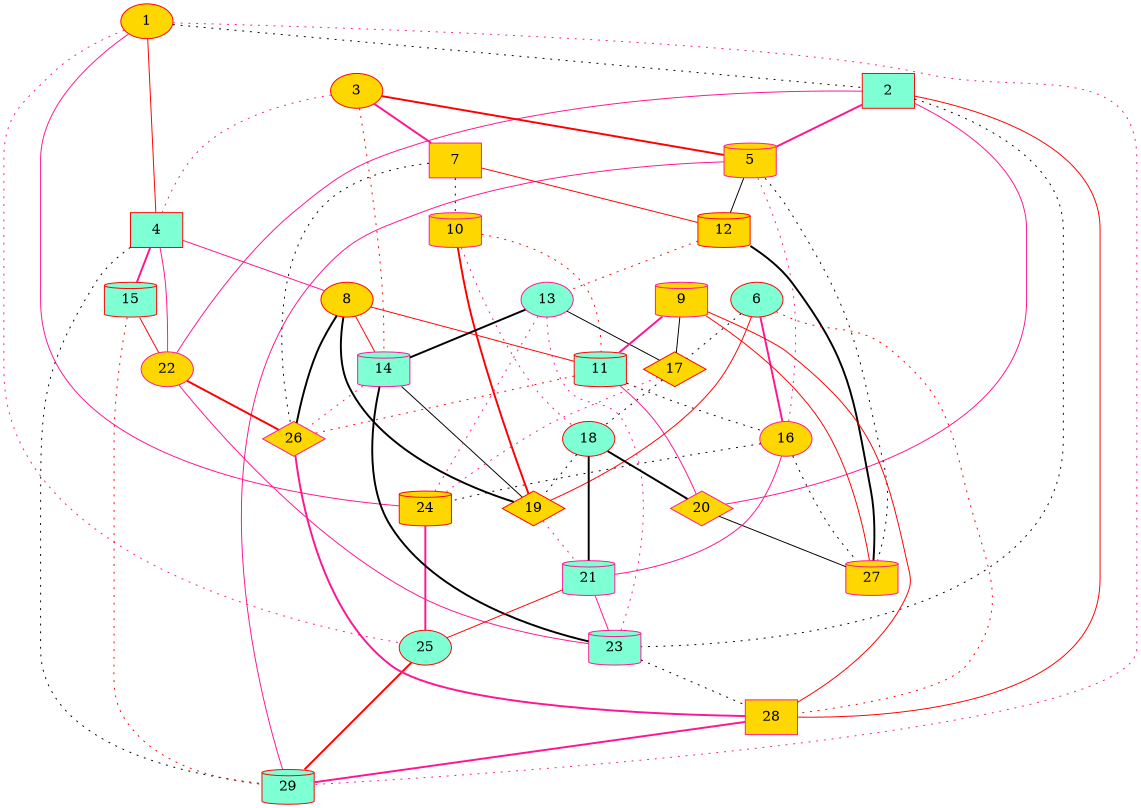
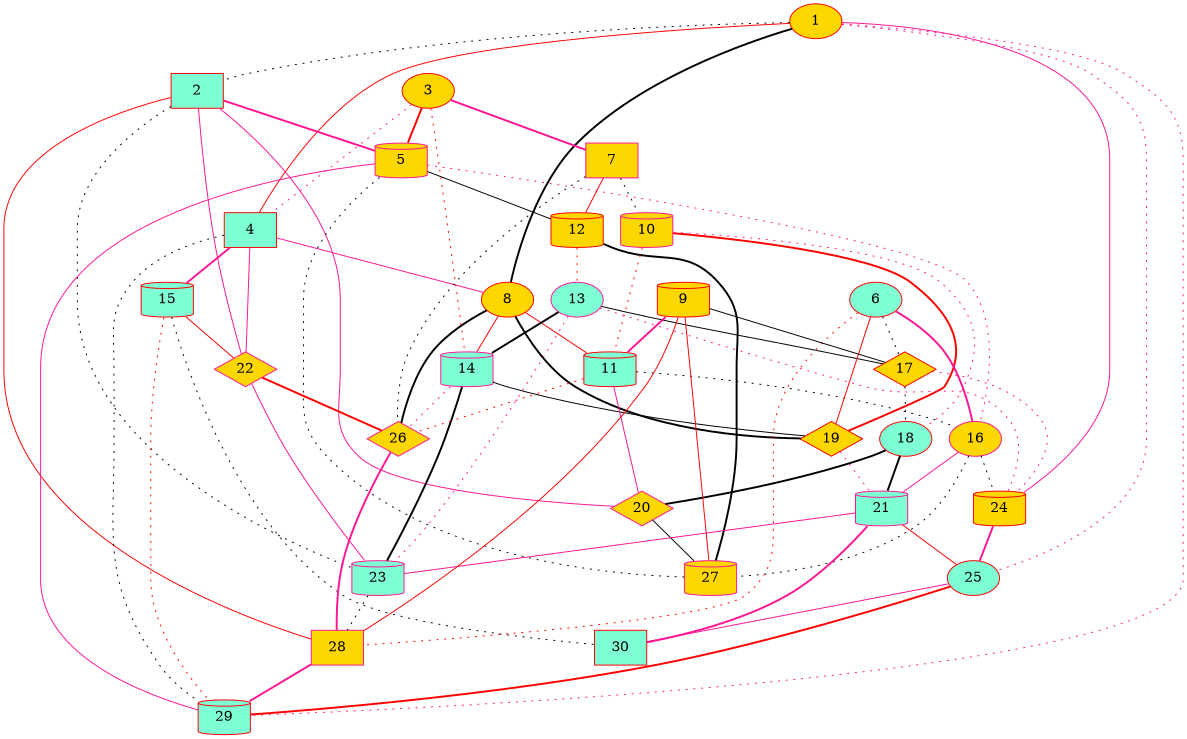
edge "1" -- "8": added
node "9": color deeppink -> red
node "22": shape ellipse -> diamond
edge "18" -- "19": removed
node "30": added
